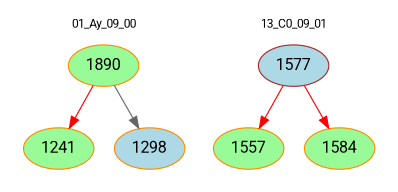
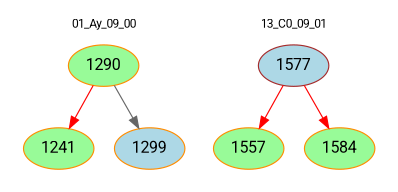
node "1890": label "1890" -> "1290"
node "1298": label "1298" -> "1299"
